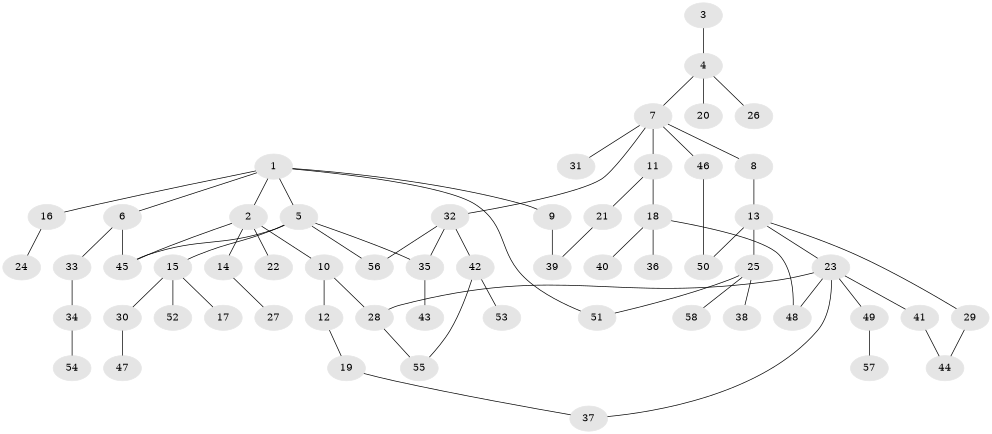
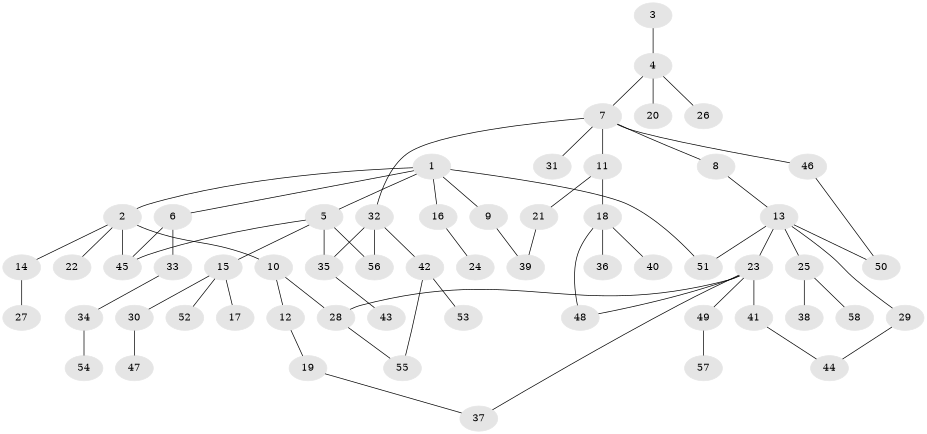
edge "25" -- "51": now "13" -- "51"
